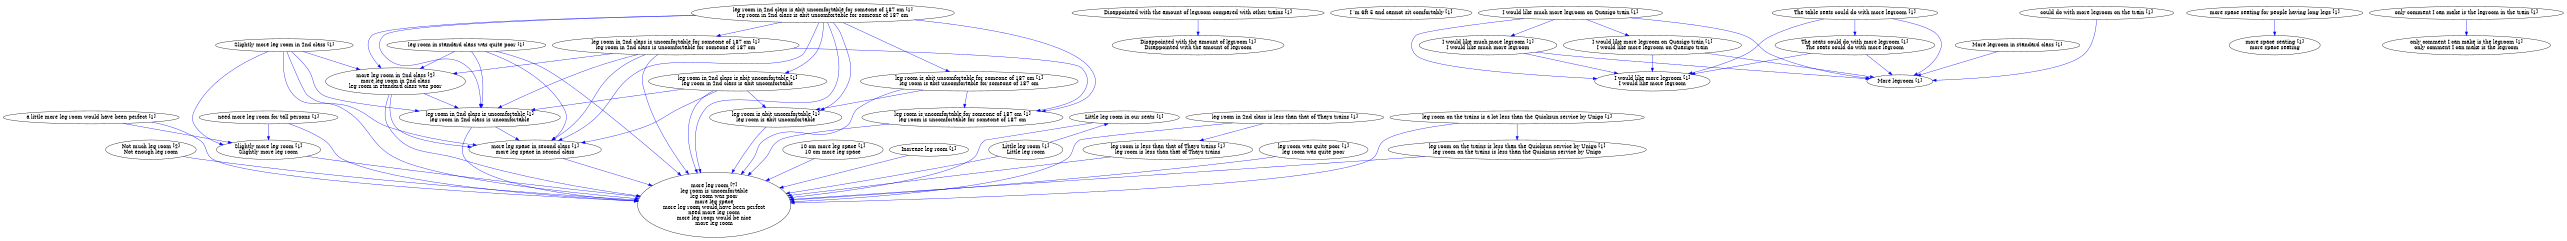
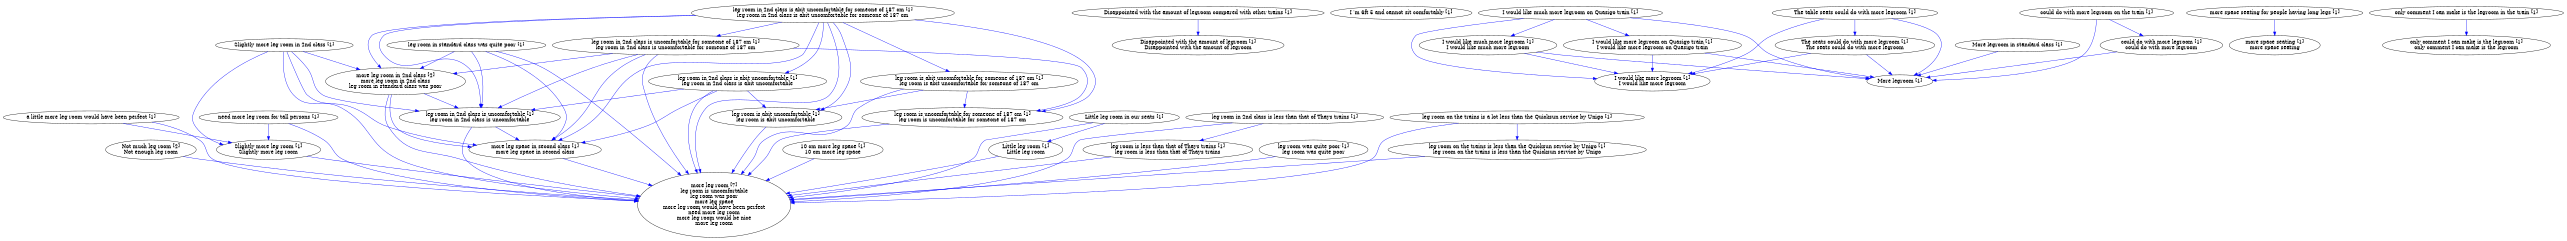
node "could do with more legroom [1] could do with more legroom": added
edge "Little leg room [1] Little leg room" -> "Little leg room in our seats [1]": reversed
node "Increase leg room [1]": removed
